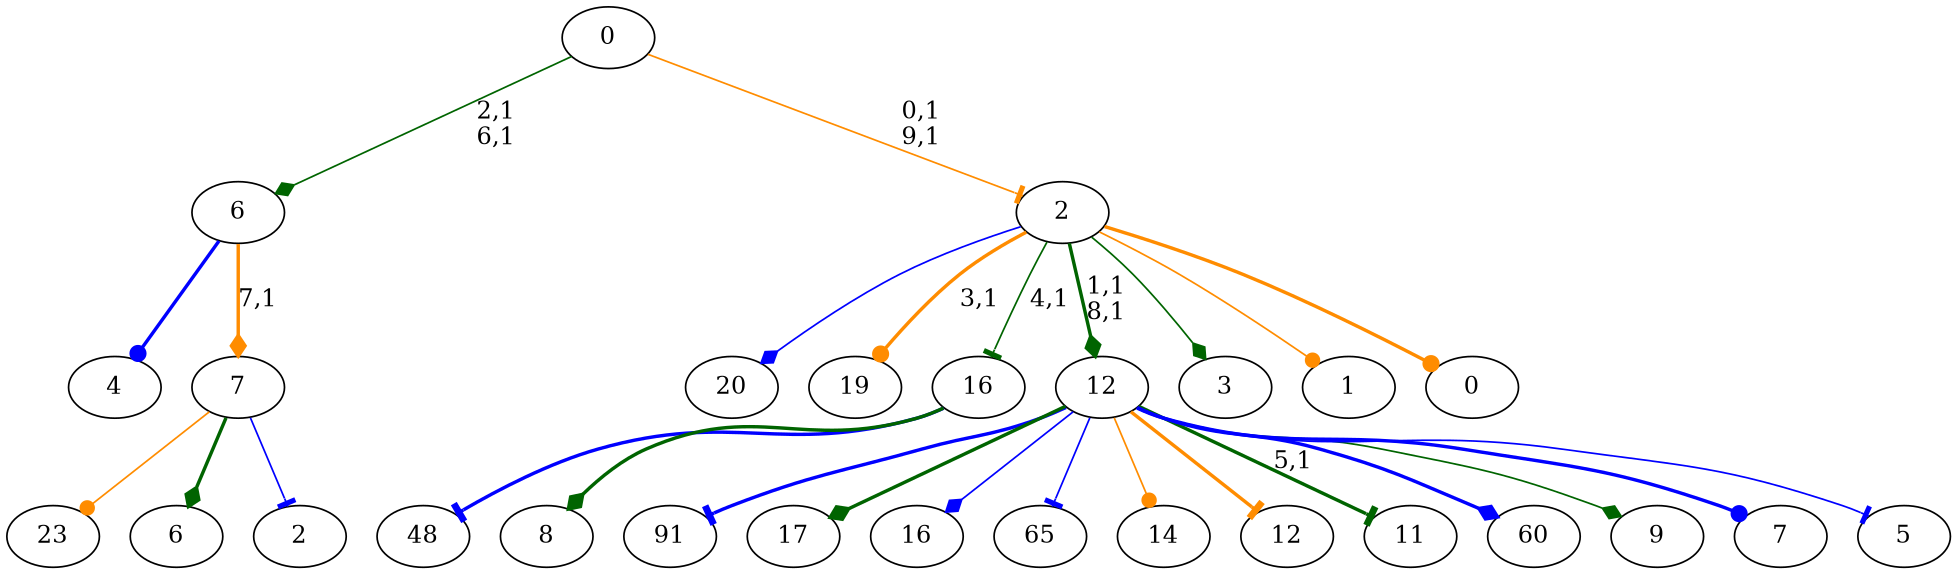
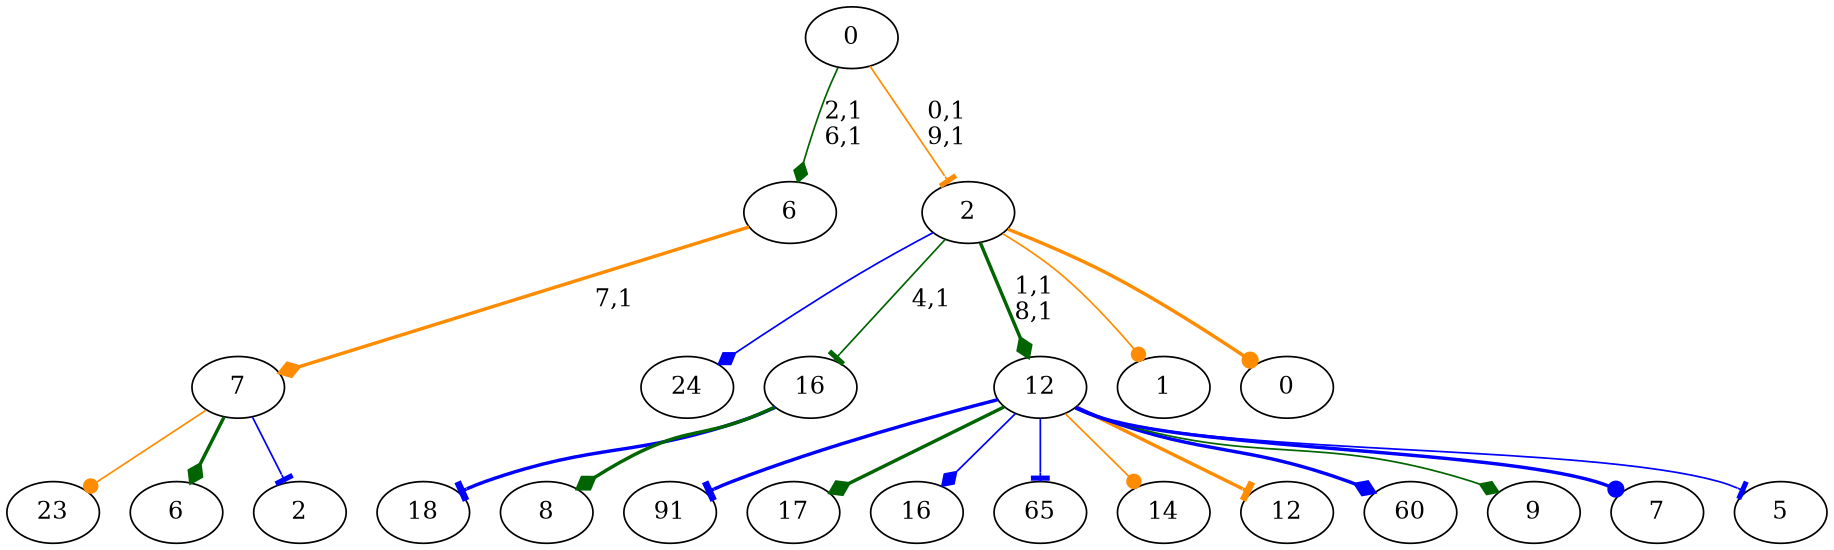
node "4": removed
node "20": label "20" -> "24"
node "19": removed
node "3": removed
node "48": label "48" -> "18"
node "11": removed
